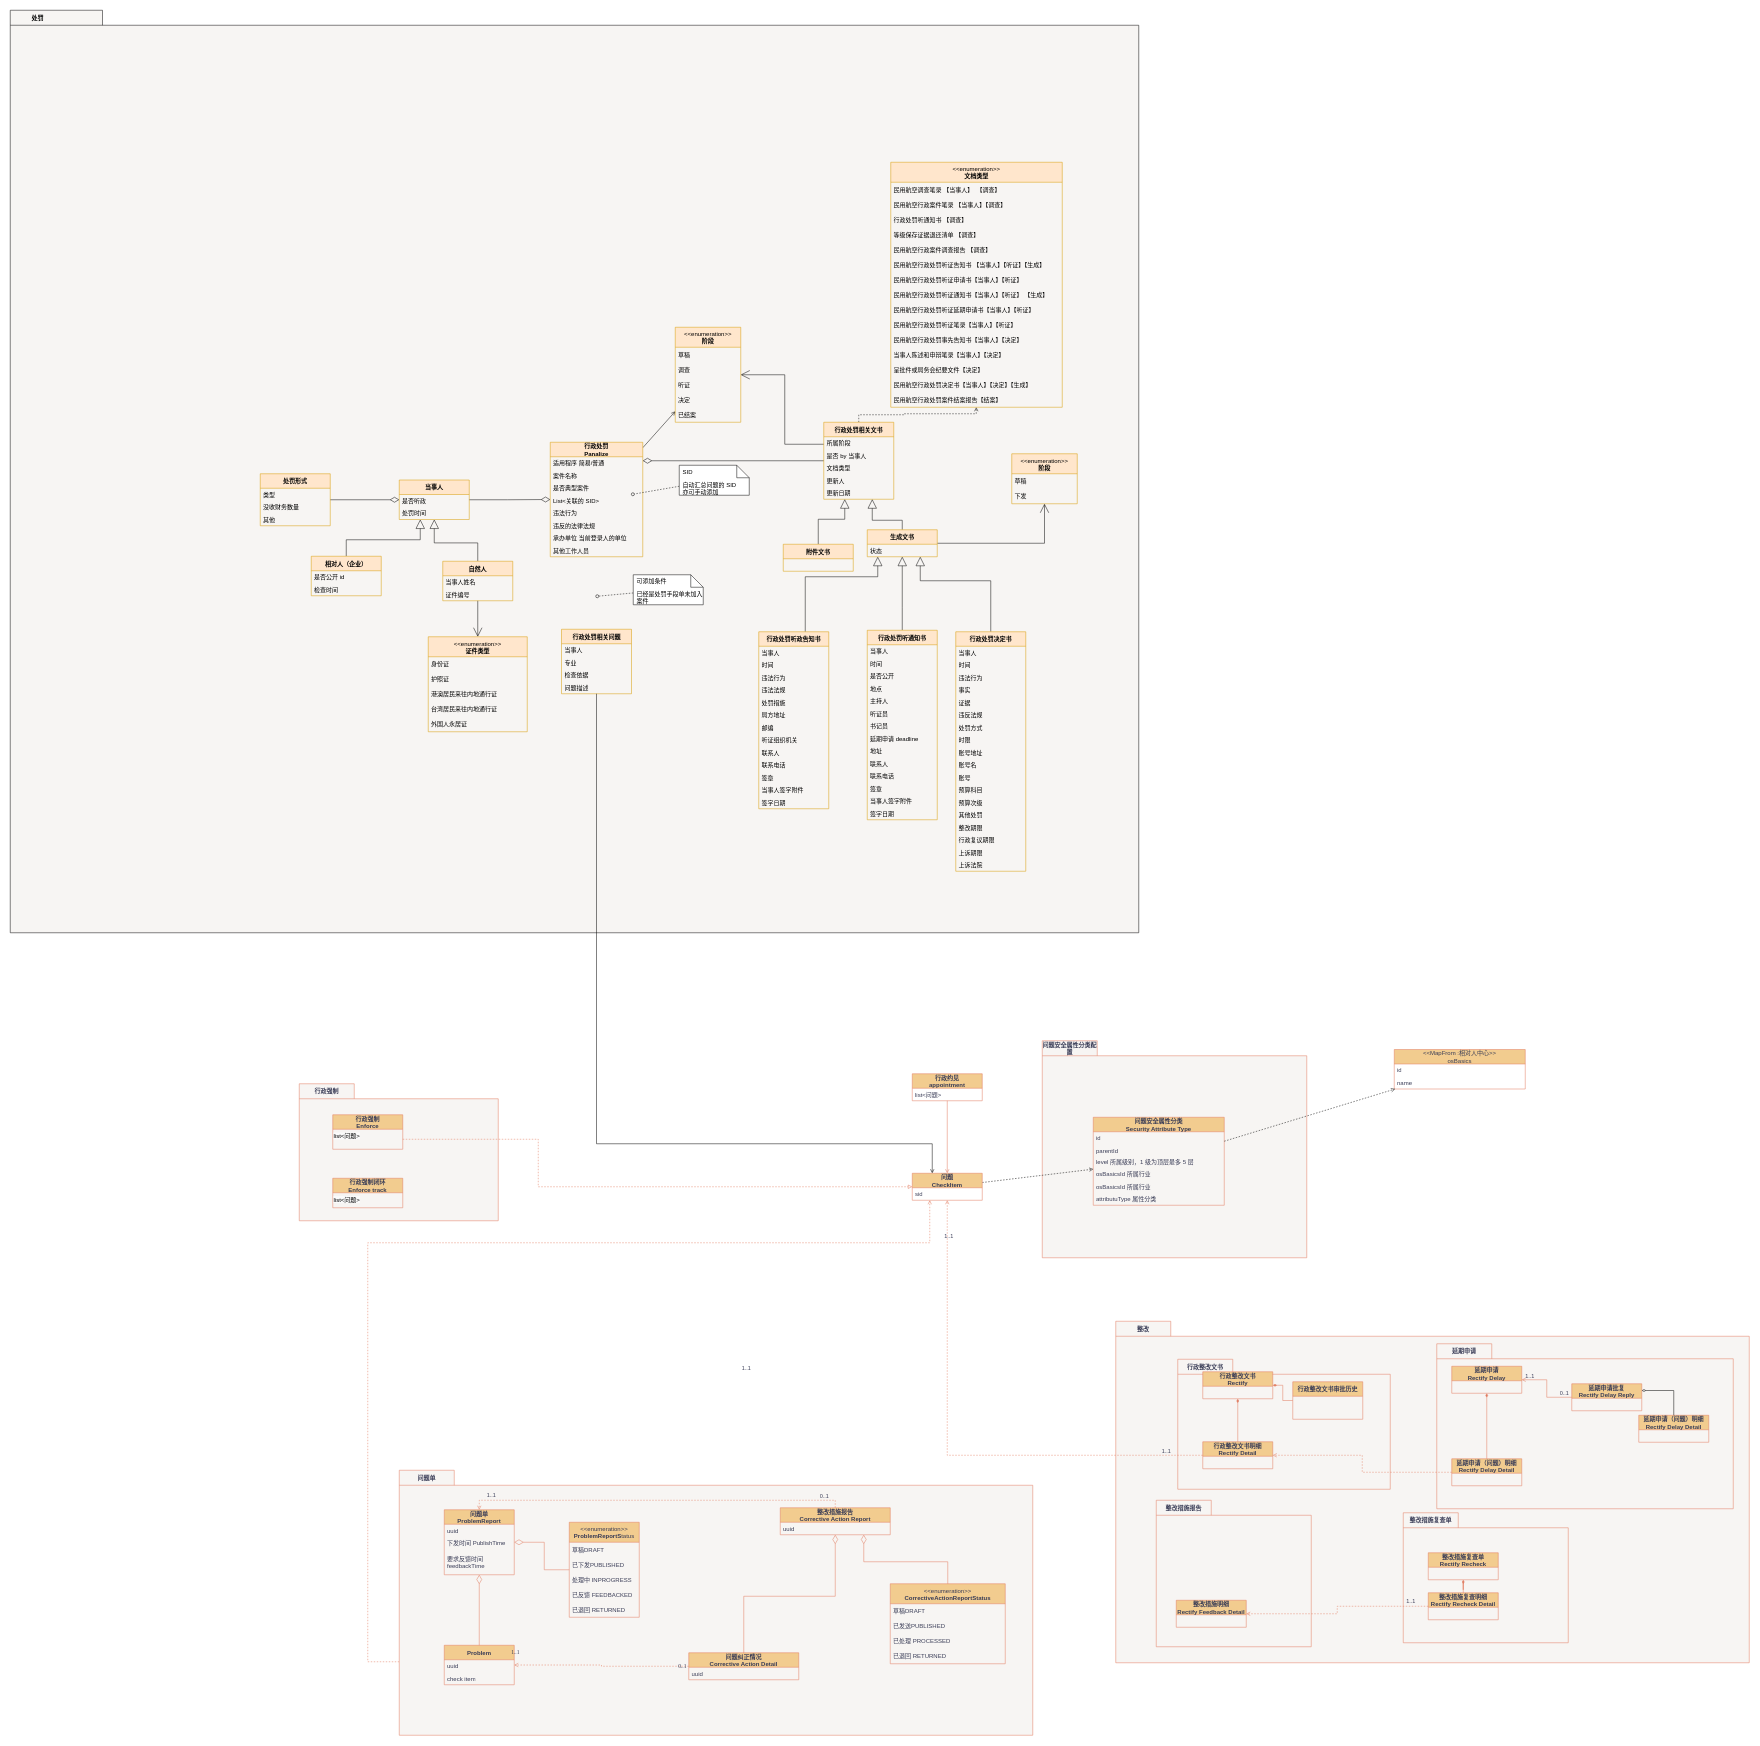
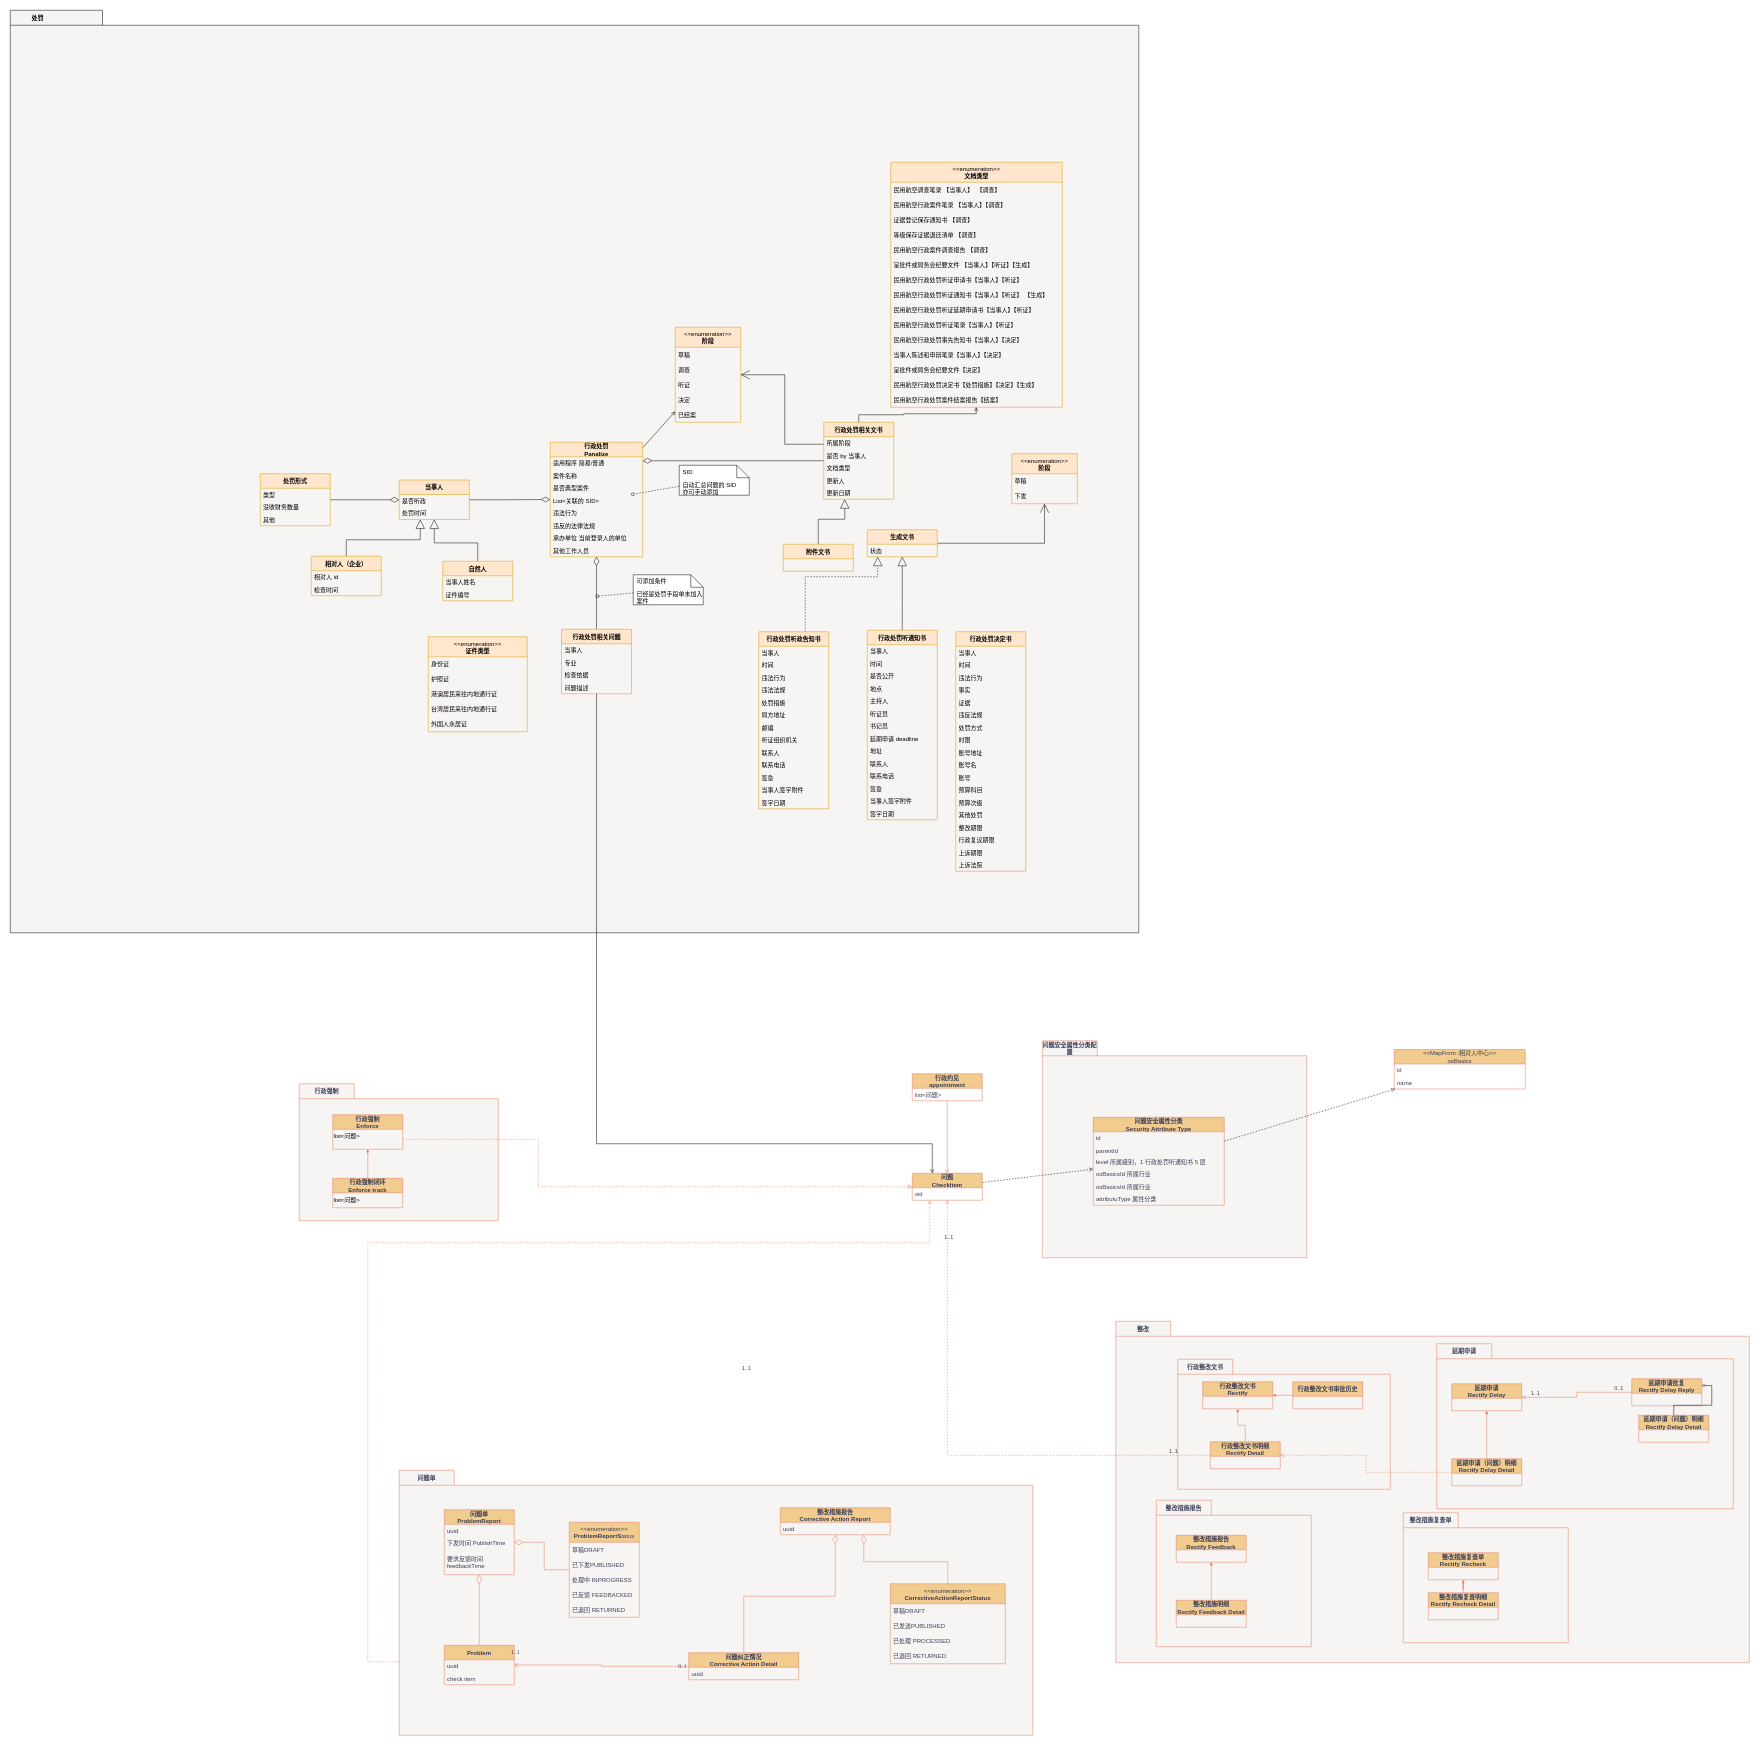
node "行政处罚听通知书 【调查】": label "行政处罚听通知书 【调查】" -> "证据登记保存通知书 【调查】"
node "民用航空行政处罚听证告知书 【当事人】【听证】【生成】": label "民用航空行政处罚听证告知书 【当事人】【听证】【生成】" -> "呈批件或局务会纪要文件 【当事人】【听证】【生成】"
node "民用航空行政处罚决定书【当事人】【决定】【生成】": label "民用航空行政处罚决定书【当事人】【决定】【生成】" -> "民用航空行政处罚决定书【处罚措施】【决定】【生成】"
edge "行政处罚相关文书" -> "<<enumeration>> 文档类型": style dashed -> solid
edge "生成文书" -> "行政处罚相关文书": removed
node "是否公开 id": label "是否公开 id" -> "相对人 id"
edge "行政处罚听政告知书" -> "生成文书": style solid -> dashed
edge "行政处罚决定书" -> "生成文书": removed
edge "行政处罚相关问题" -> "行政处罚 Panalize": added
edge "自然人" -> "<<enumeration>> 证件类型": removed
edge "行政强制闭环 Enforce track" -> "行政强制 Enforce": added
node "level 所属级别，1 级为顶层最多 5 层": label "level 所属级别，1 级为顶层最多 5 层" -> "level 所属级别，1 行政处罚听通知书 5 层"
node "延期申请 Rectify Delay": moved (1487, 1380) -> (1487, 1397)
node "行政整改文书 Rectify": moved (1238, 1385) -> (1238, 1395)
node "延期申请批复 Rectify Delay Reply": moved (1607, 1397) -> (1667, 1392)
node "行政整改文书审批历史": size 70x38 -> 70x27
node "行政整改文书明细 Rectify Detail": moved (1238, 1455) -> (1245, 1455)
edge "整改措施报告 Corrective Action Report" -> "问题单 ProblemReport": removed, labels "0..1", "1..1"
node "整改措施报告 Rectify Feedback": added
edge "整改措施明细 Rectify Feedback Detail" -> "整改措施报告 Rectify Feedback": added
edge "整改措施复查明细 Rectify Recheck Detail" -> "整改措施明细 Rectify Feedback Detail": removed, label "1..1"
edge "问题纠正情况 Corrective Action Detail" -> "Problem": style dashed -> solid
